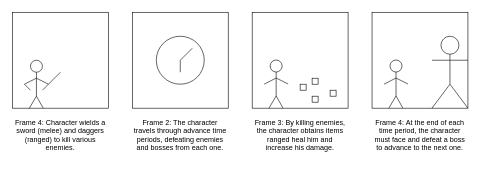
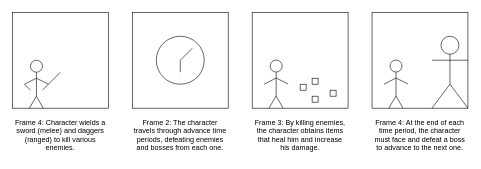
node "Frame 3: By killing enemies, the character obtains items ranged heal him and increase his damage.": label "Frame 3: By killing enemies, the character obtains items ranged heal him and increase his damage." -> "Frame 3: By killing enemies, the character obtains items that heal him and increase his damage."
